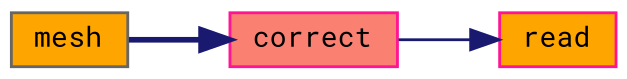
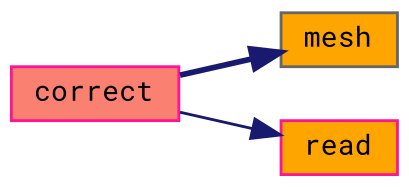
edge "mesh" -> "correct": reversed
